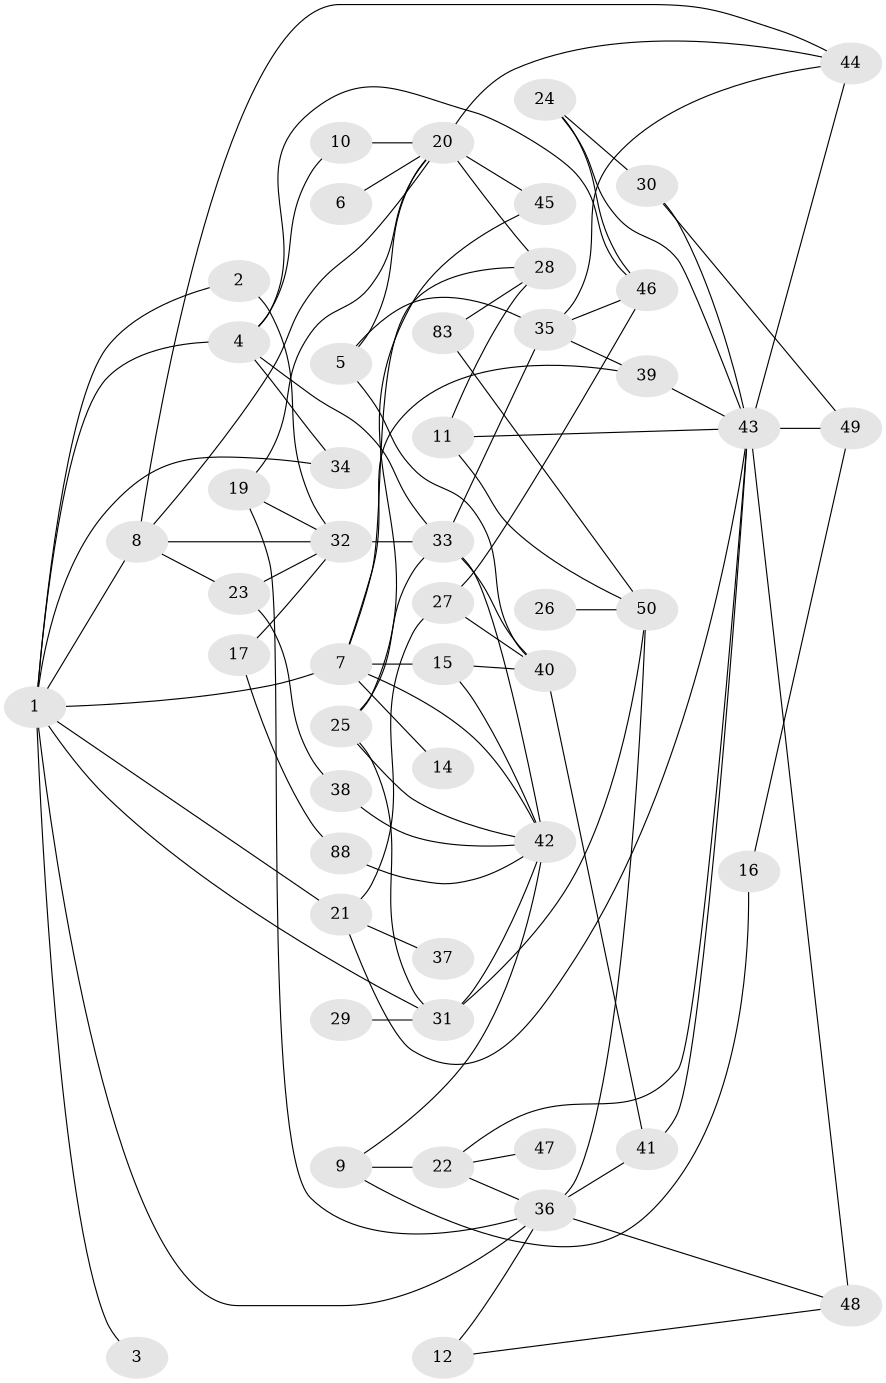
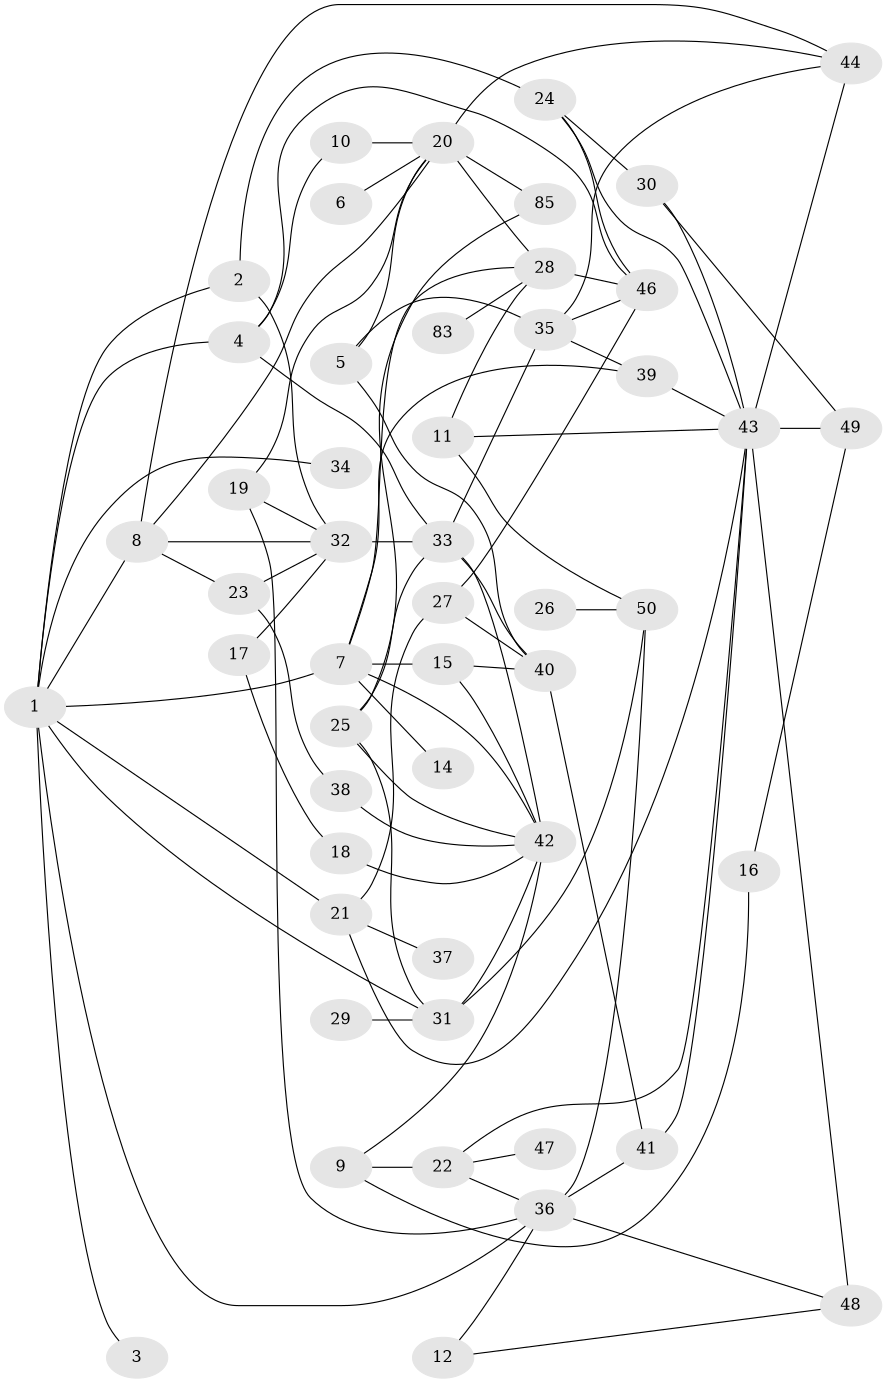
edge "24" -- "2": added
node "45": label "45" -> "85"
edge "28" -- "46": added
edge "4" -- "34": removed
edge "83" -- "50": removed
node "88": label "88" -> "18"
